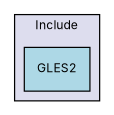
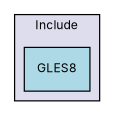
node "GLES2": label "GLES2" -> "GLES8"
